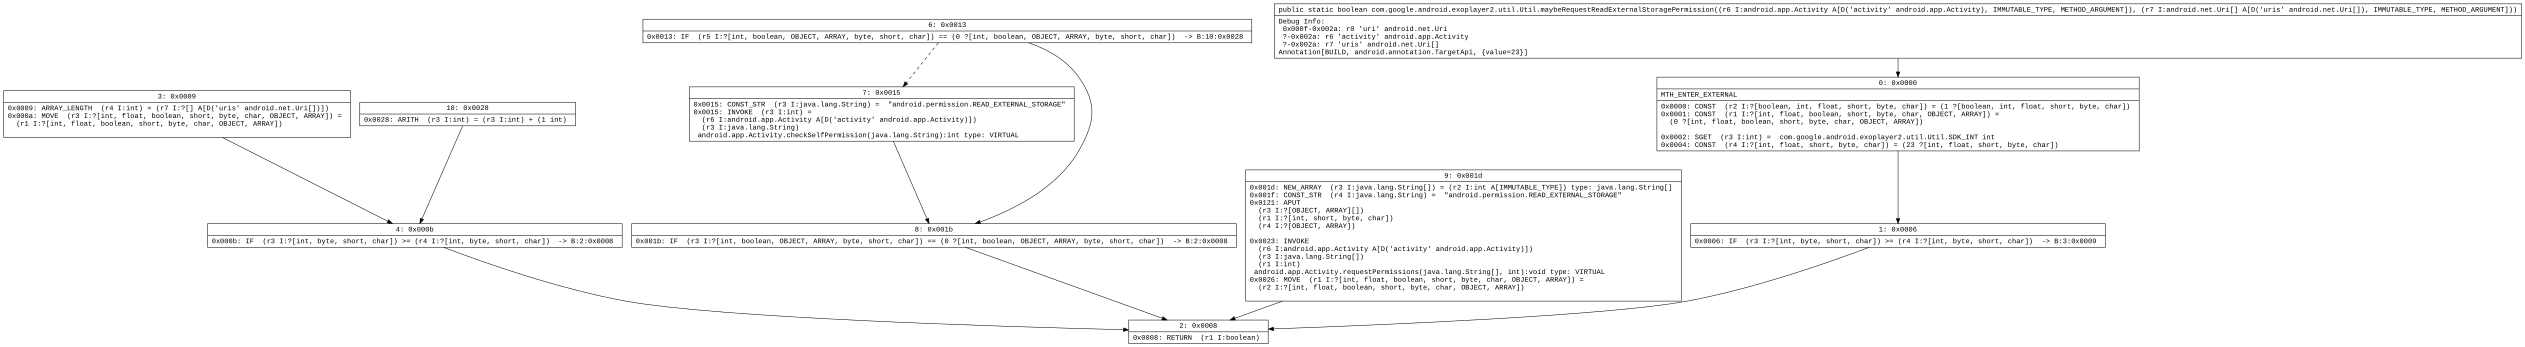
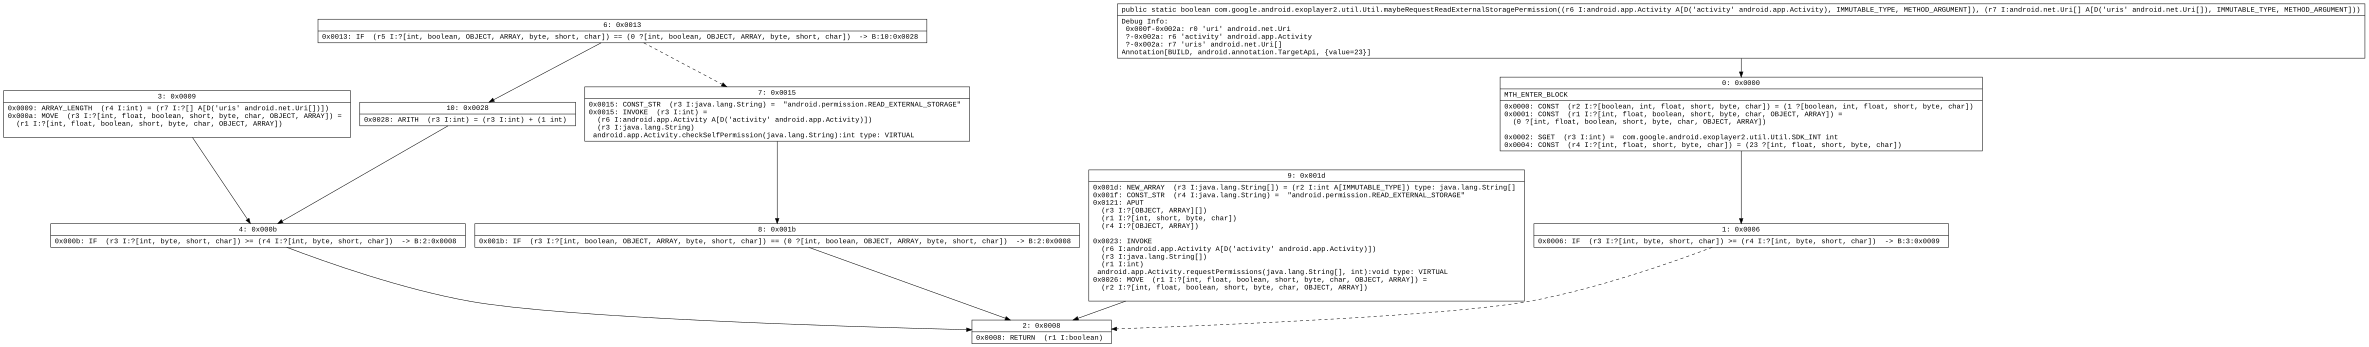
node "0: 0x0000": text "MTH_ENTER_EXTERNAL" -> "MTH_ENTER_BLOCK"
edge "6: 0x0013" -> "8: 0x001b": now "6: 0x0013" -> "10: 0x0028"
edge "1: 0x0006" -> "2: 0x0008": style solid -> dashed
